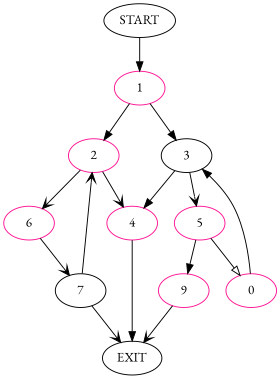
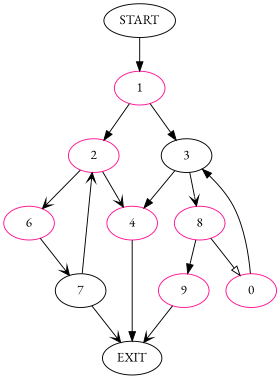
node "5": label "5" -> "8"
